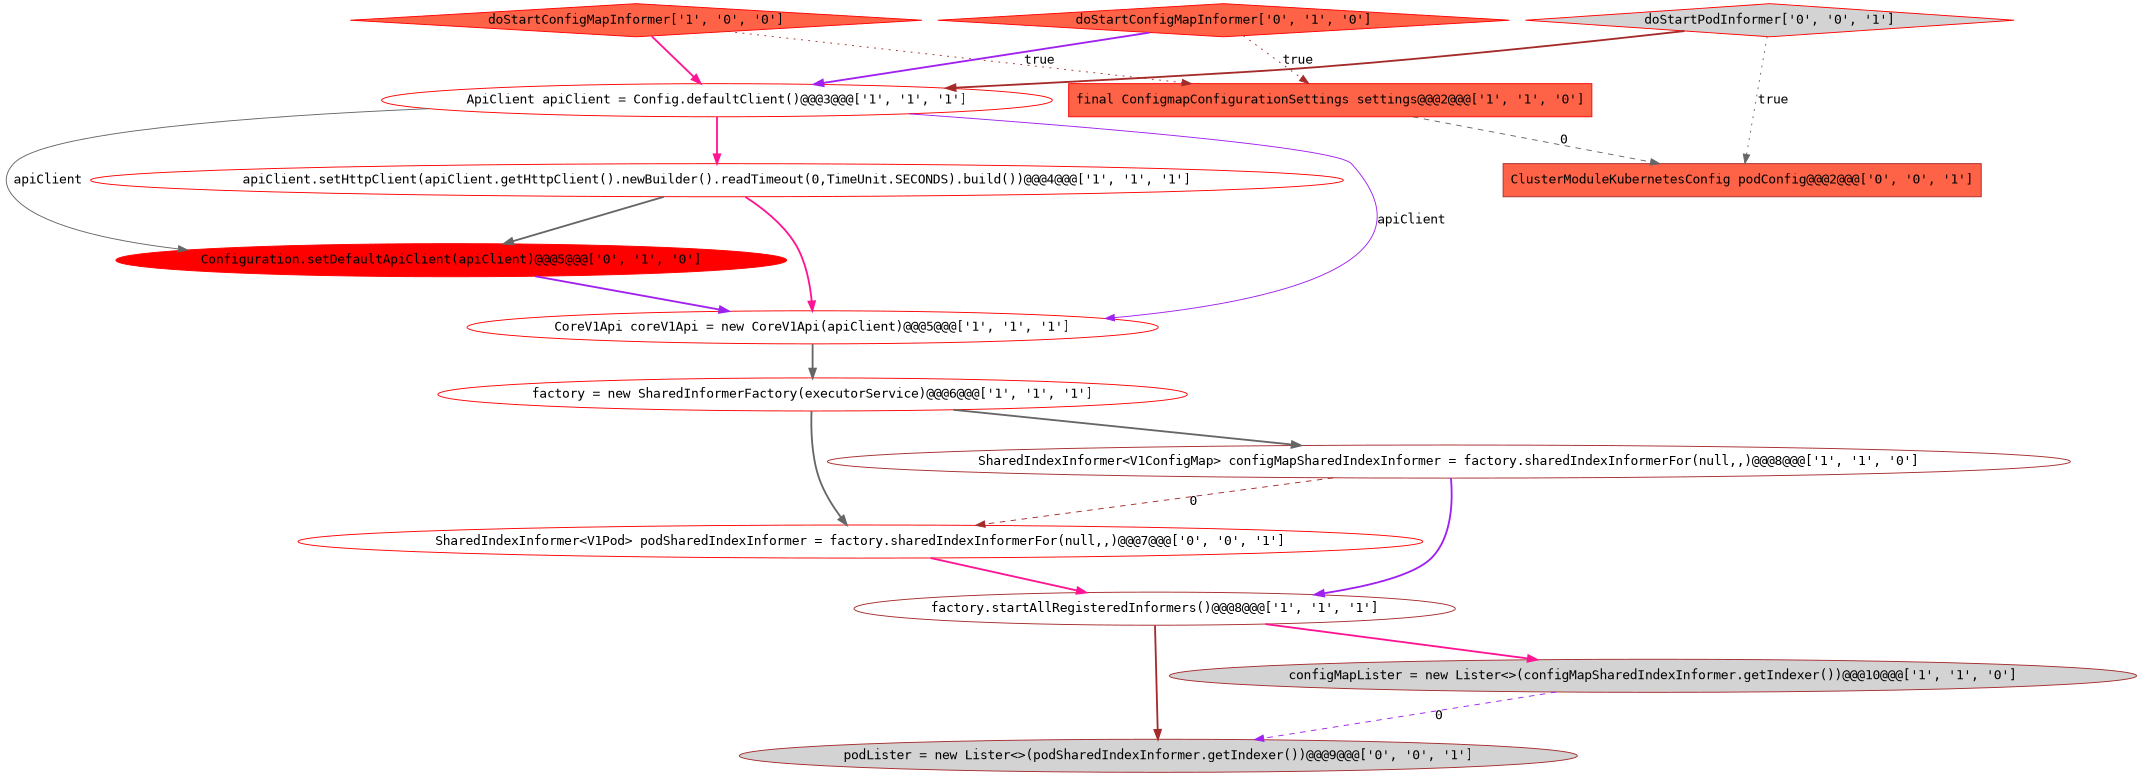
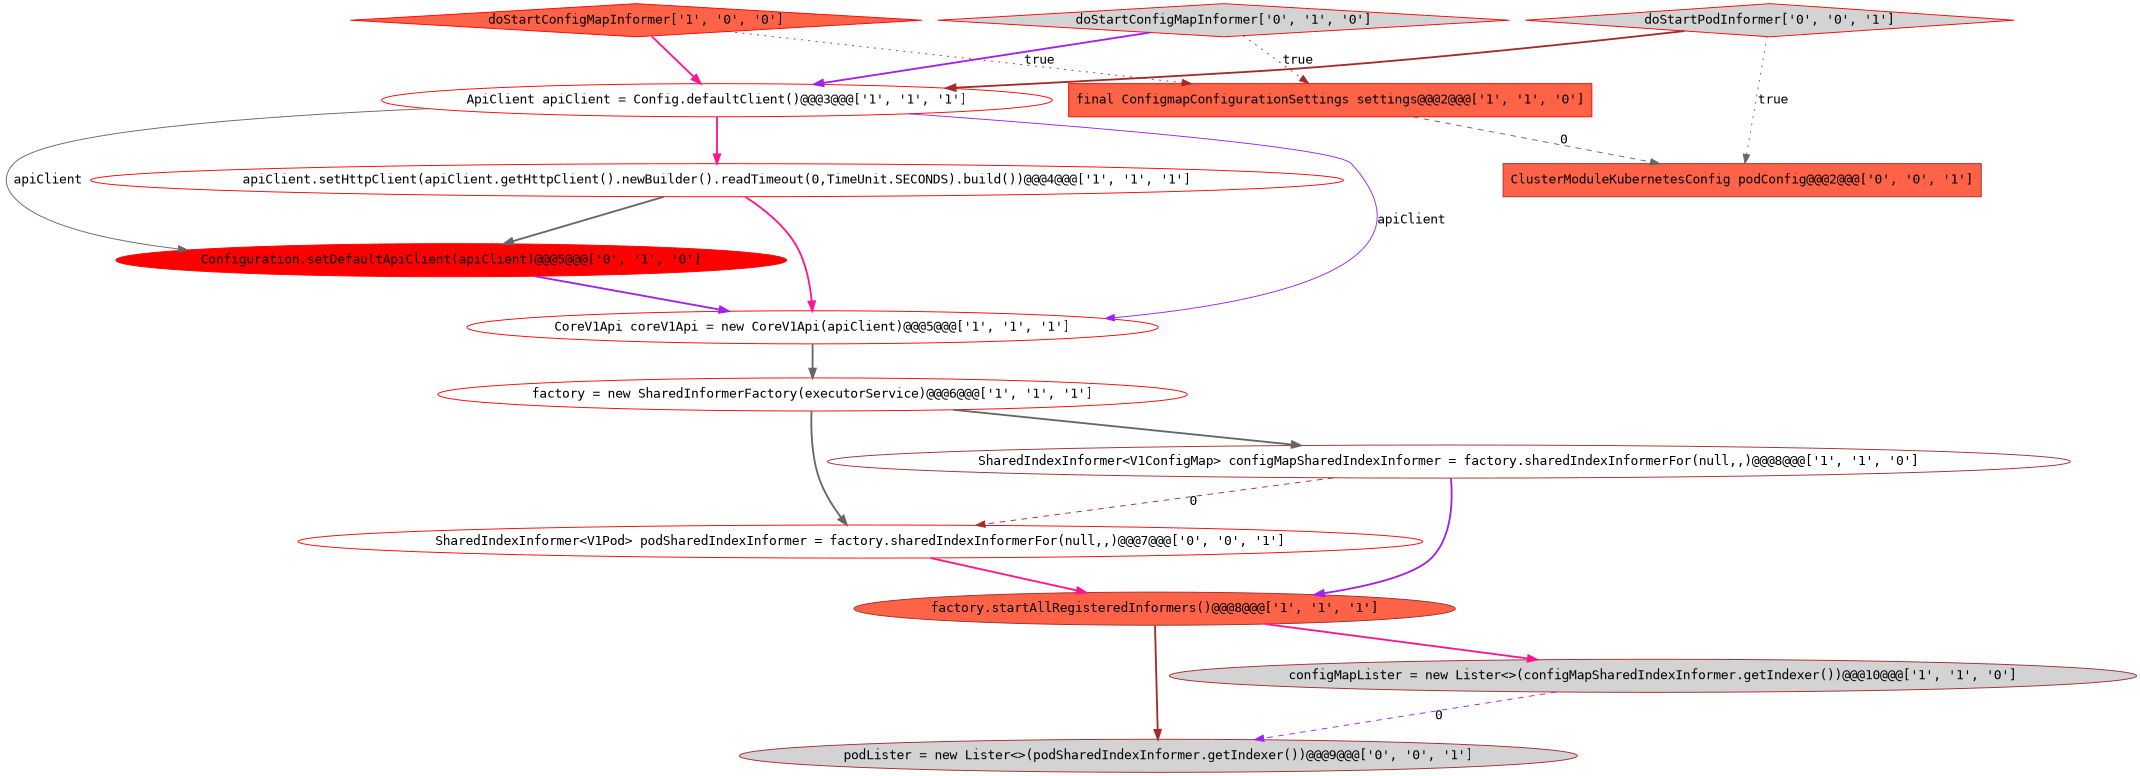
node "doStartConfigMapInformer['0', '1', '0']": fillcolor tomato -> lightgray
node "factory.startAllRegisteredInformers()@@@8@@@['1', '1', '1']": fillcolor white -> tomato
